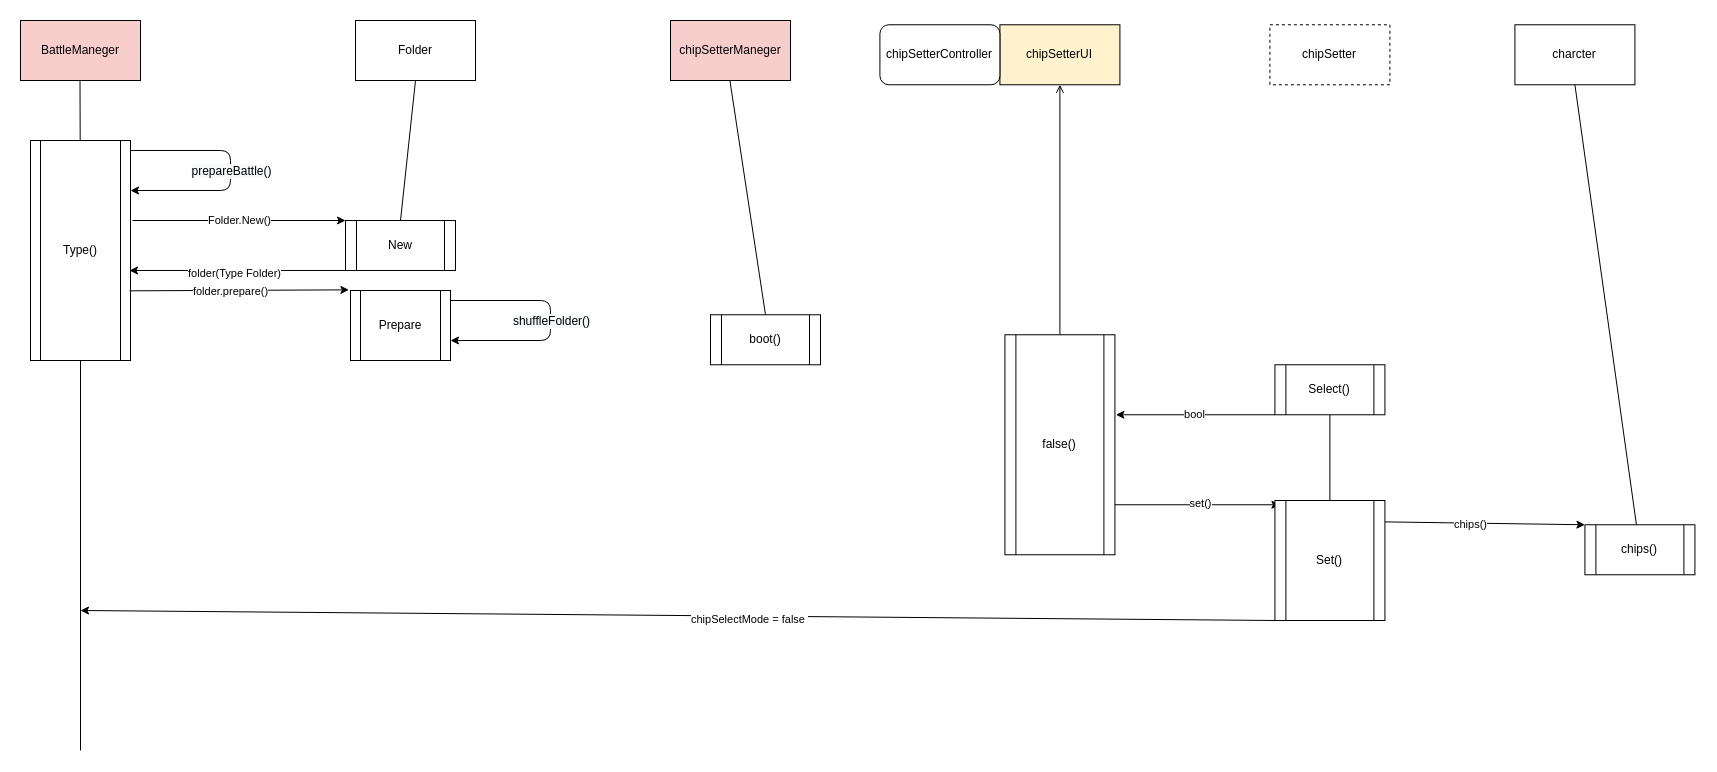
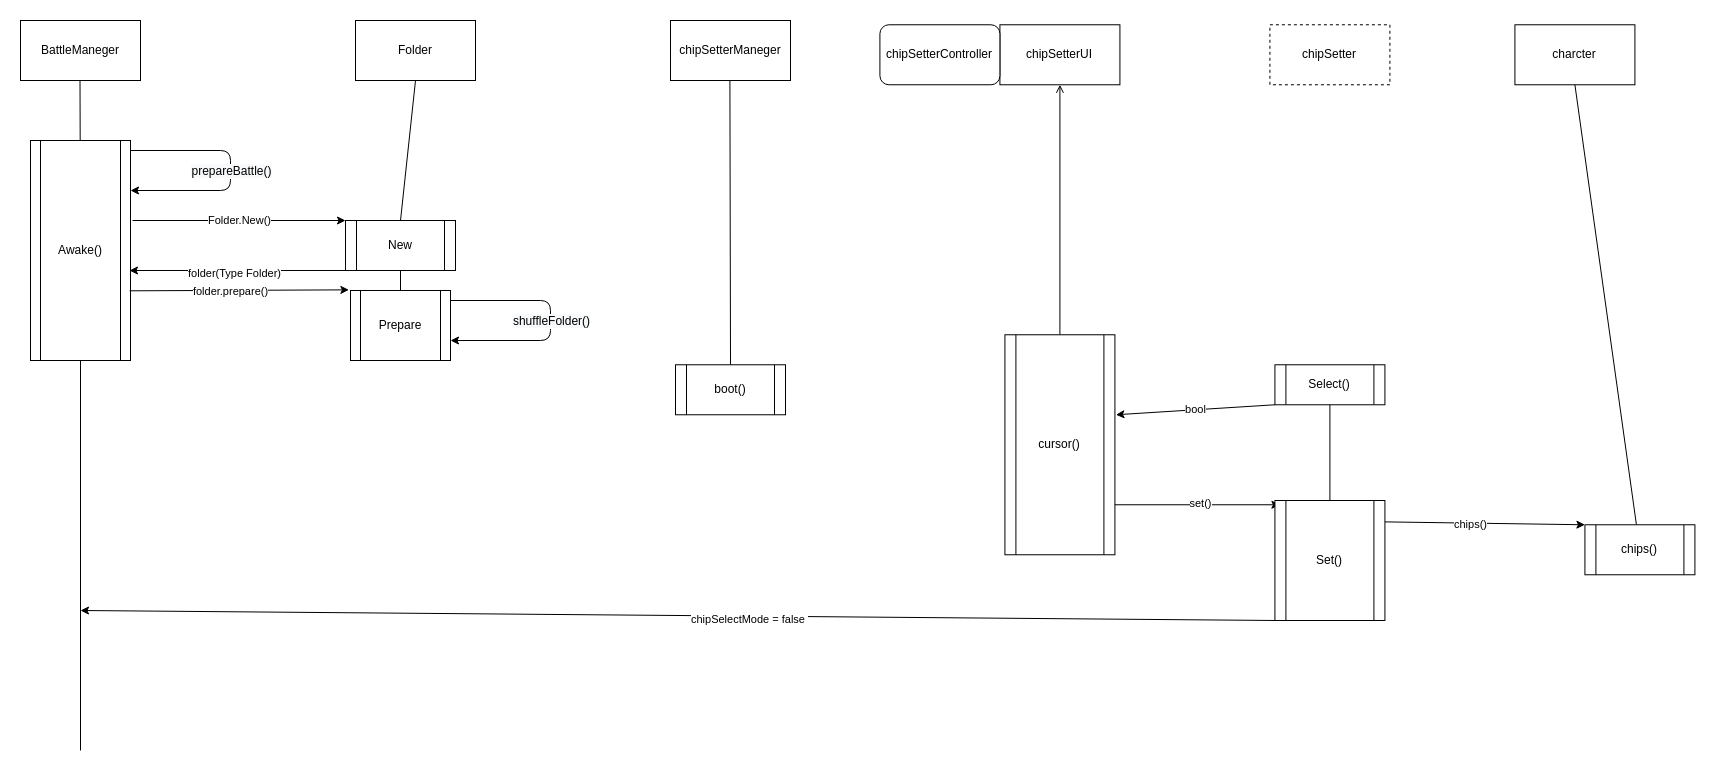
node "BattleManeger": fillcolor #f8cecc -> #ffffff
node "chipSetterManeger": fillcolor #f8cecc -> #ffffff
node "chipSetterUI": fillcolor #fff2cc -> #ffffff
node "Type()": label "Type()" -> "Awake()"
edge "New" -- "Prepare": added
node "boot()": moved (766, 340) -> (731, 390)
node "Select()": size 110x50 -> 110x40
node "false()": label "false()" -> "cursor()"
